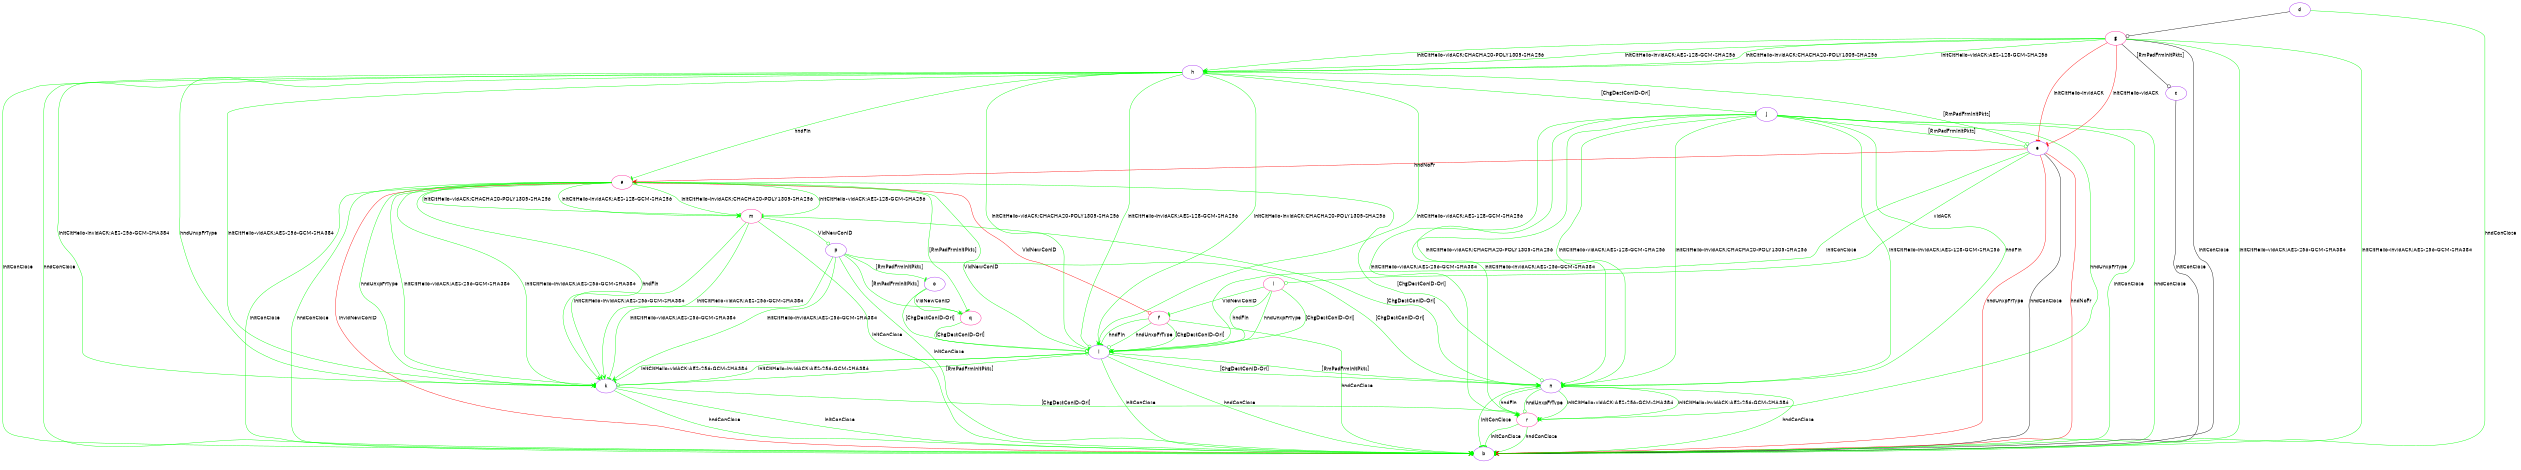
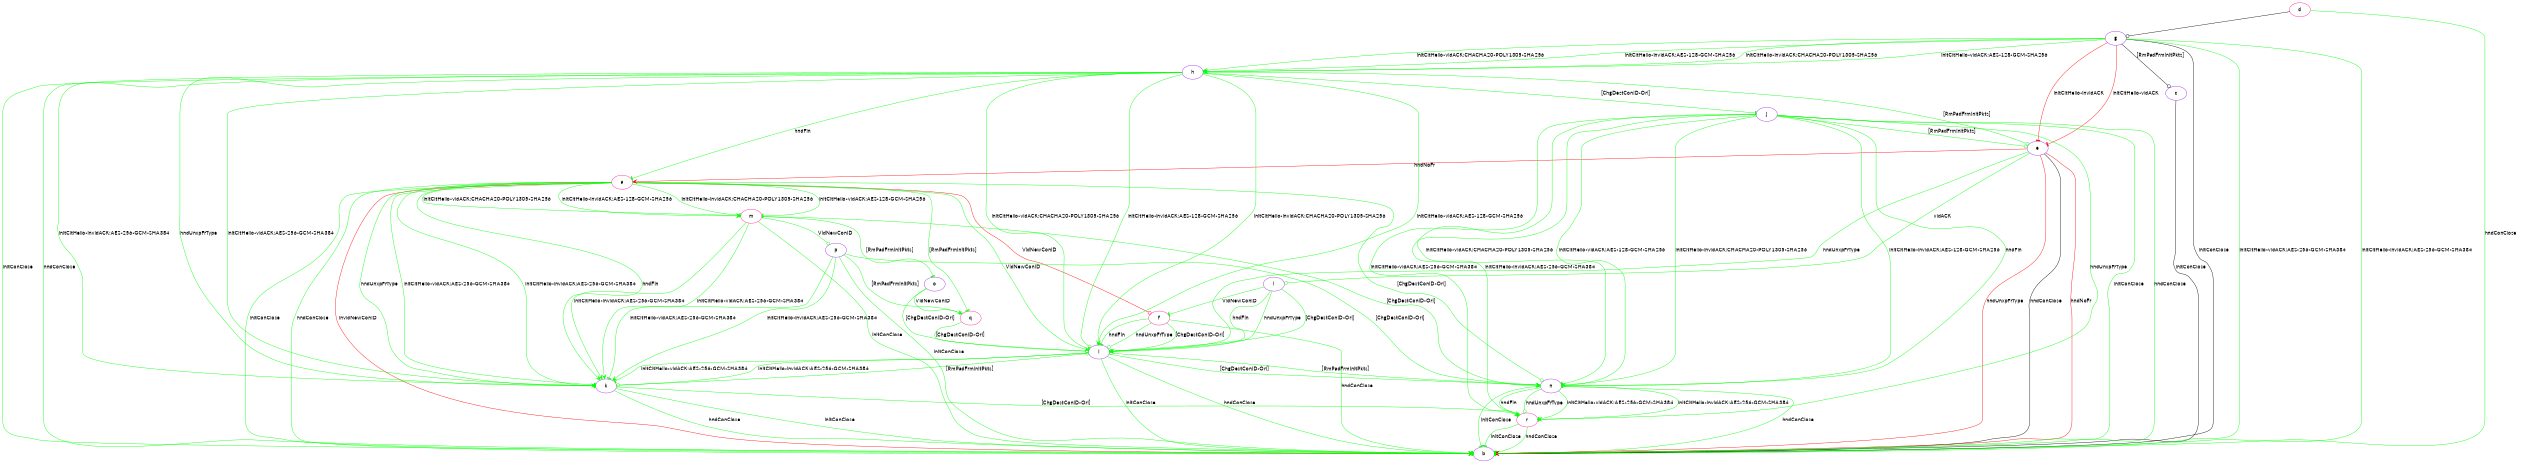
node "d": color purple -> deeppink
node "g": color deeppink -> purple
edge "i" -> "a": reversed
edge "e" -> "i": label "initConClose " -> "hndUnxpFrType "
edge "p" -> "o": now "m" -> "o"
node "l": color deeppink -> purple
